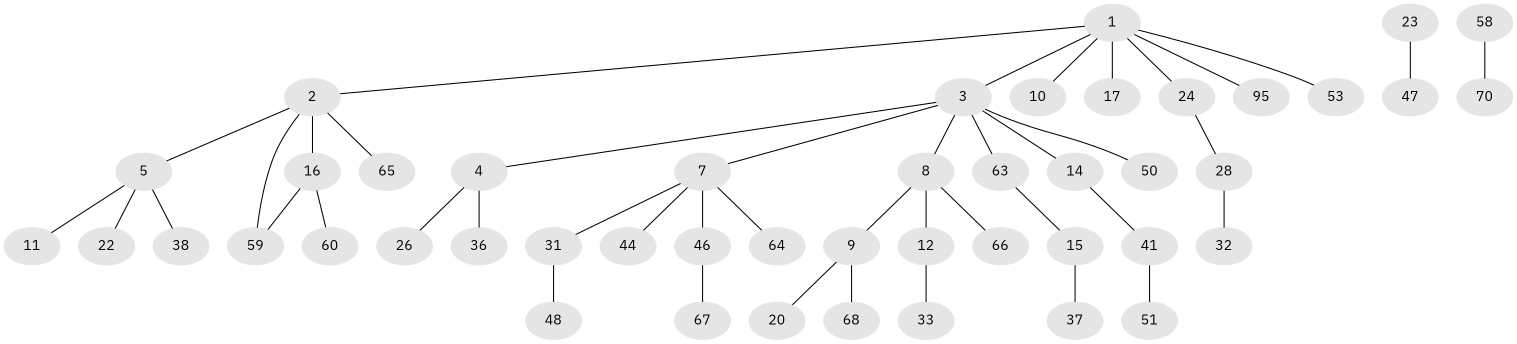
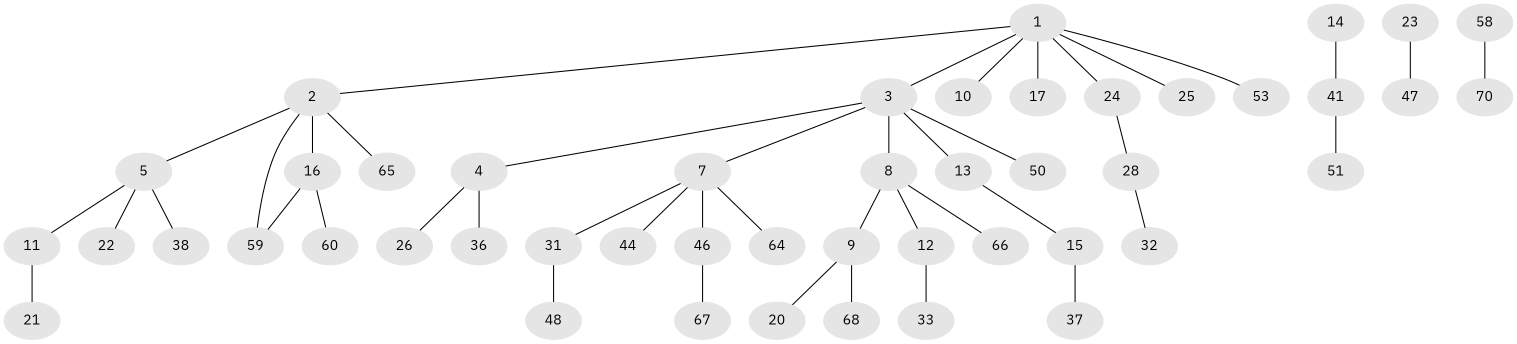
node "95": label "95" -> "25"
edge "3" -- "14": removed
node "63": label "63" -> "13"
node "21": added
